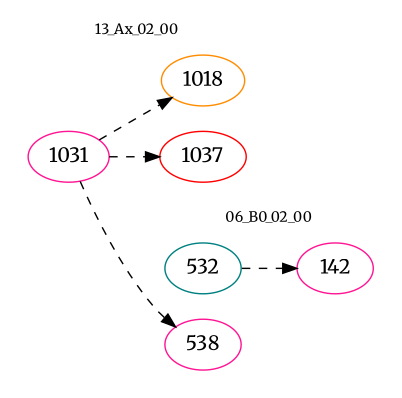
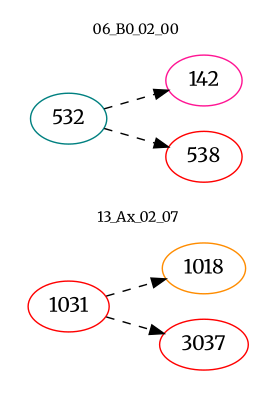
cluster "13_Ax_02_00": label "13_Ax_02_00" -> "13_Ax_02_07"
node "1031": color deeppink -> red
node "1037": label "1037" -> "3037"
edge "1031" -> "538": now "532" -> "538"
node "538": color deeppink -> red
